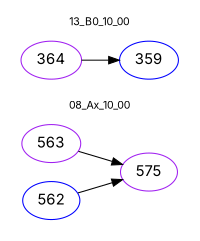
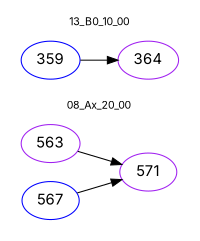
edge "364" -> "359": reversed
cluster "08_Ax_10_00": label "08_Ax_10_00" -> "08_Ax_20_00"
node "575": label "575" -> "571"
node "562": label "562" -> "567"
